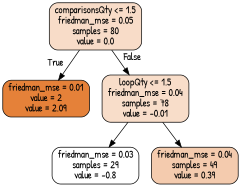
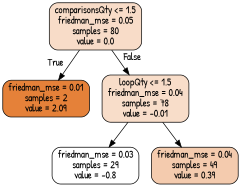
node "friedman_mse = 0.01 value = 2 value = 2.09": label "friedman_mse = 0.01 value = 2 value = 2.09" -> "friedman_mse = 0.01 samples = 2 value = 2.09"
